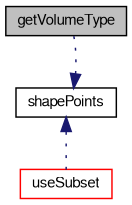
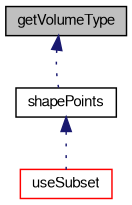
edge "getVolumeType" -> "shapePoints": reversed
